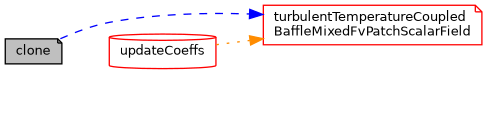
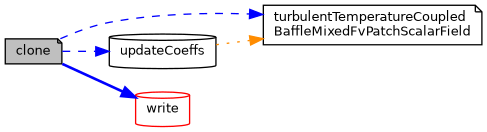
node "turbulentTemperatureCoupled BaffleMixedFvPatchScalarField": color red -> black
edge "clone" -> "updateCoeffs": added
node "updateCoeffs": color red -> black
node "write": added
